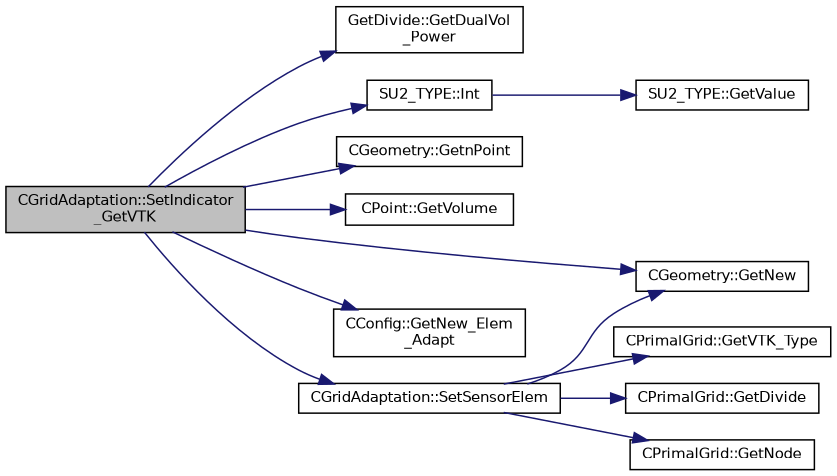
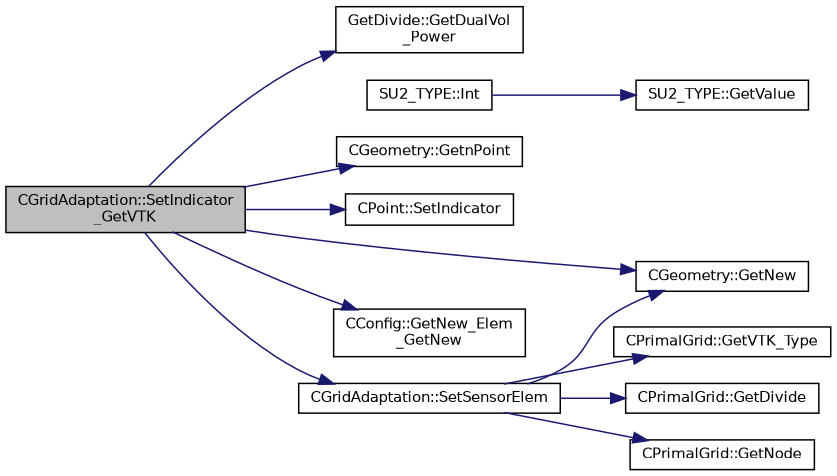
edge "CGridAdaptation::SetIndicator _GetVTK" -> "SU2_TYPE::Int": removed
node "CPoint::GetVolume": label "CPoint::GetVolume" -> "CPoint::SetIndicator"
node "CConfig::GetNew_Elem _Adapt": label "CConfig::GetNew_Elem _Adapt" -> "CConfig::GetNew_Elem _GetNew"
